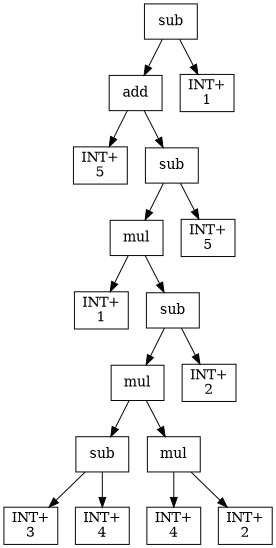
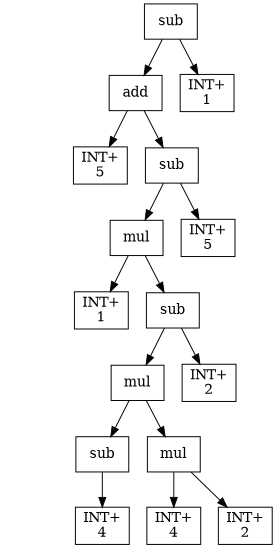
node "INT+ 3": removed
